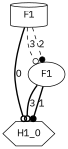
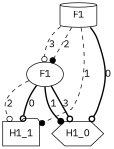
node "H1_1": added
